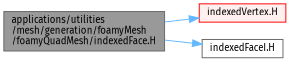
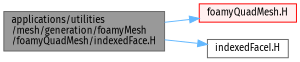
node "indexedVertex.H": label "indexedVertex.H" -> "foamyQuadMesh.H"
